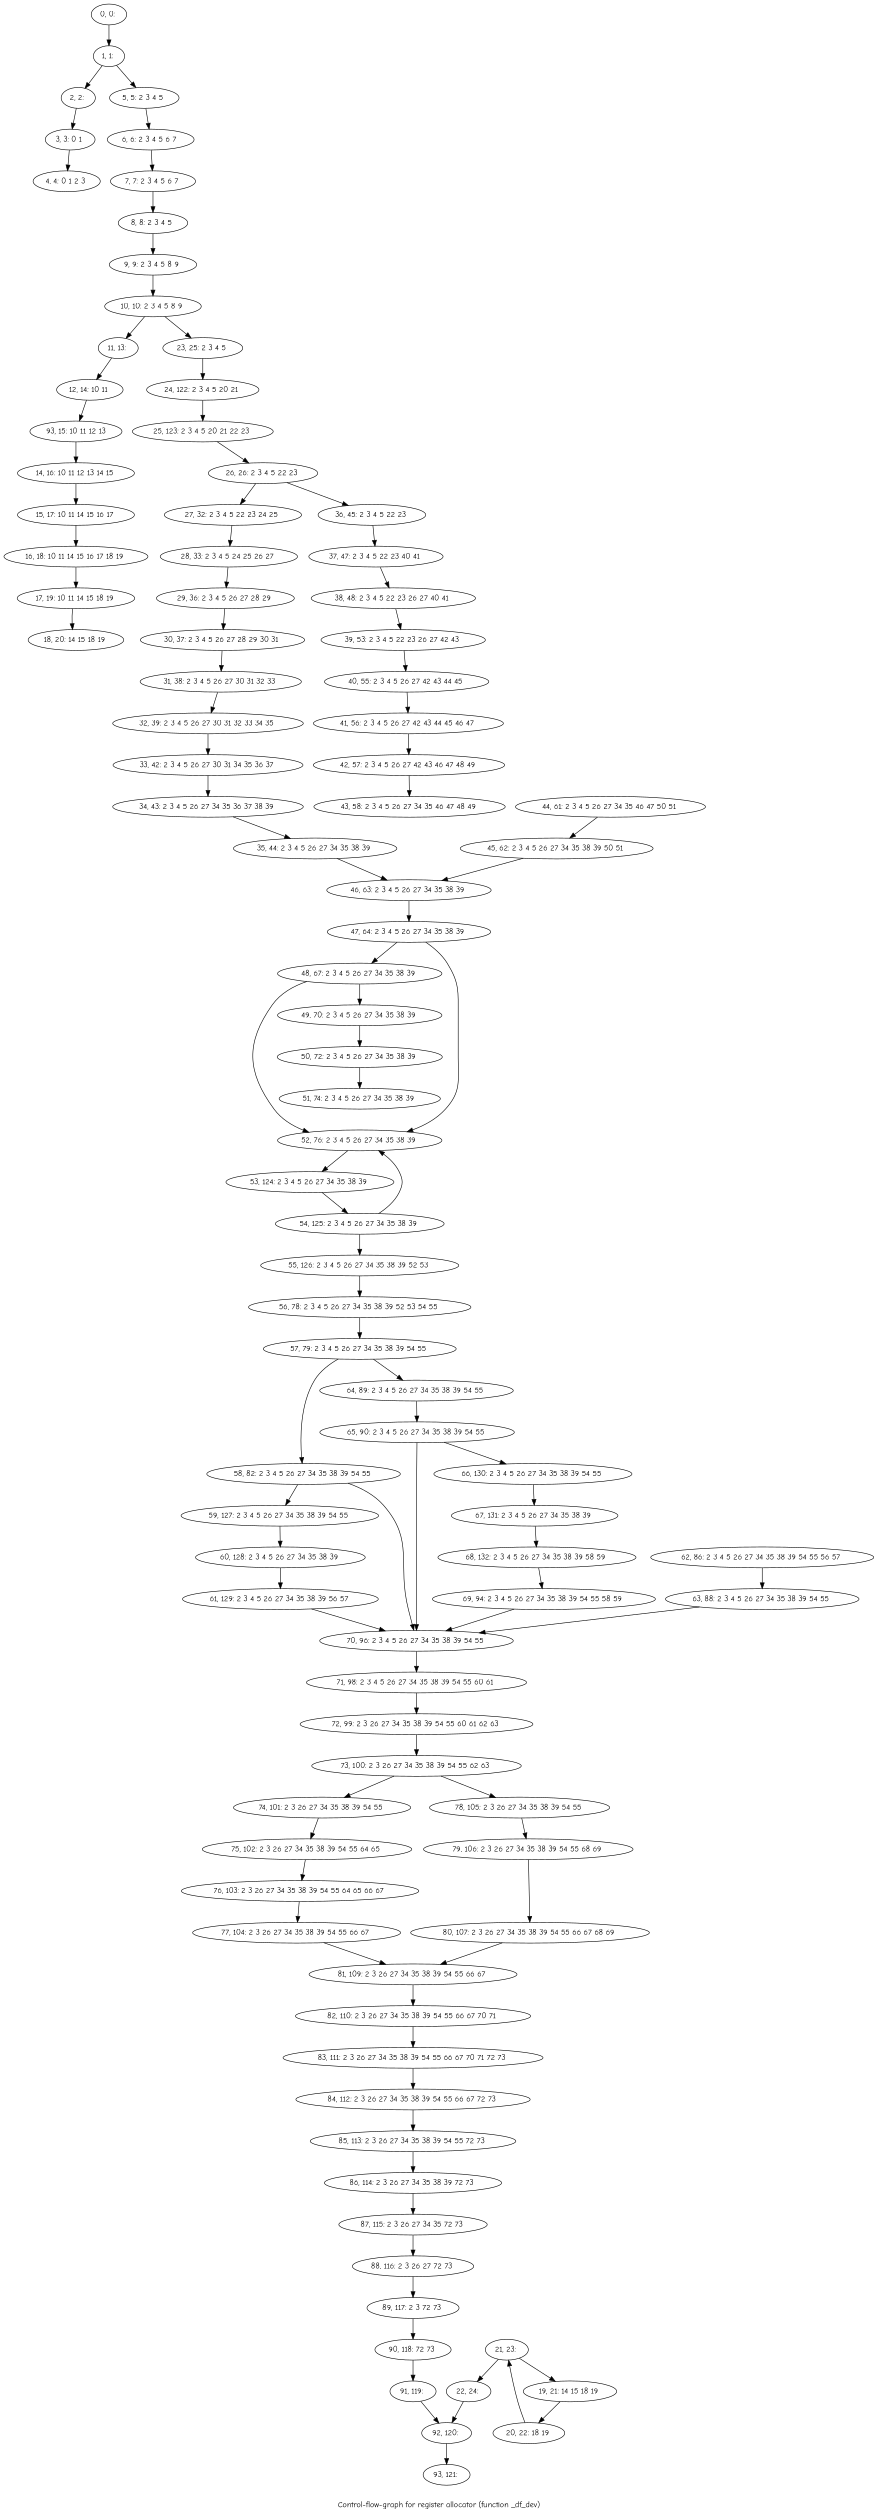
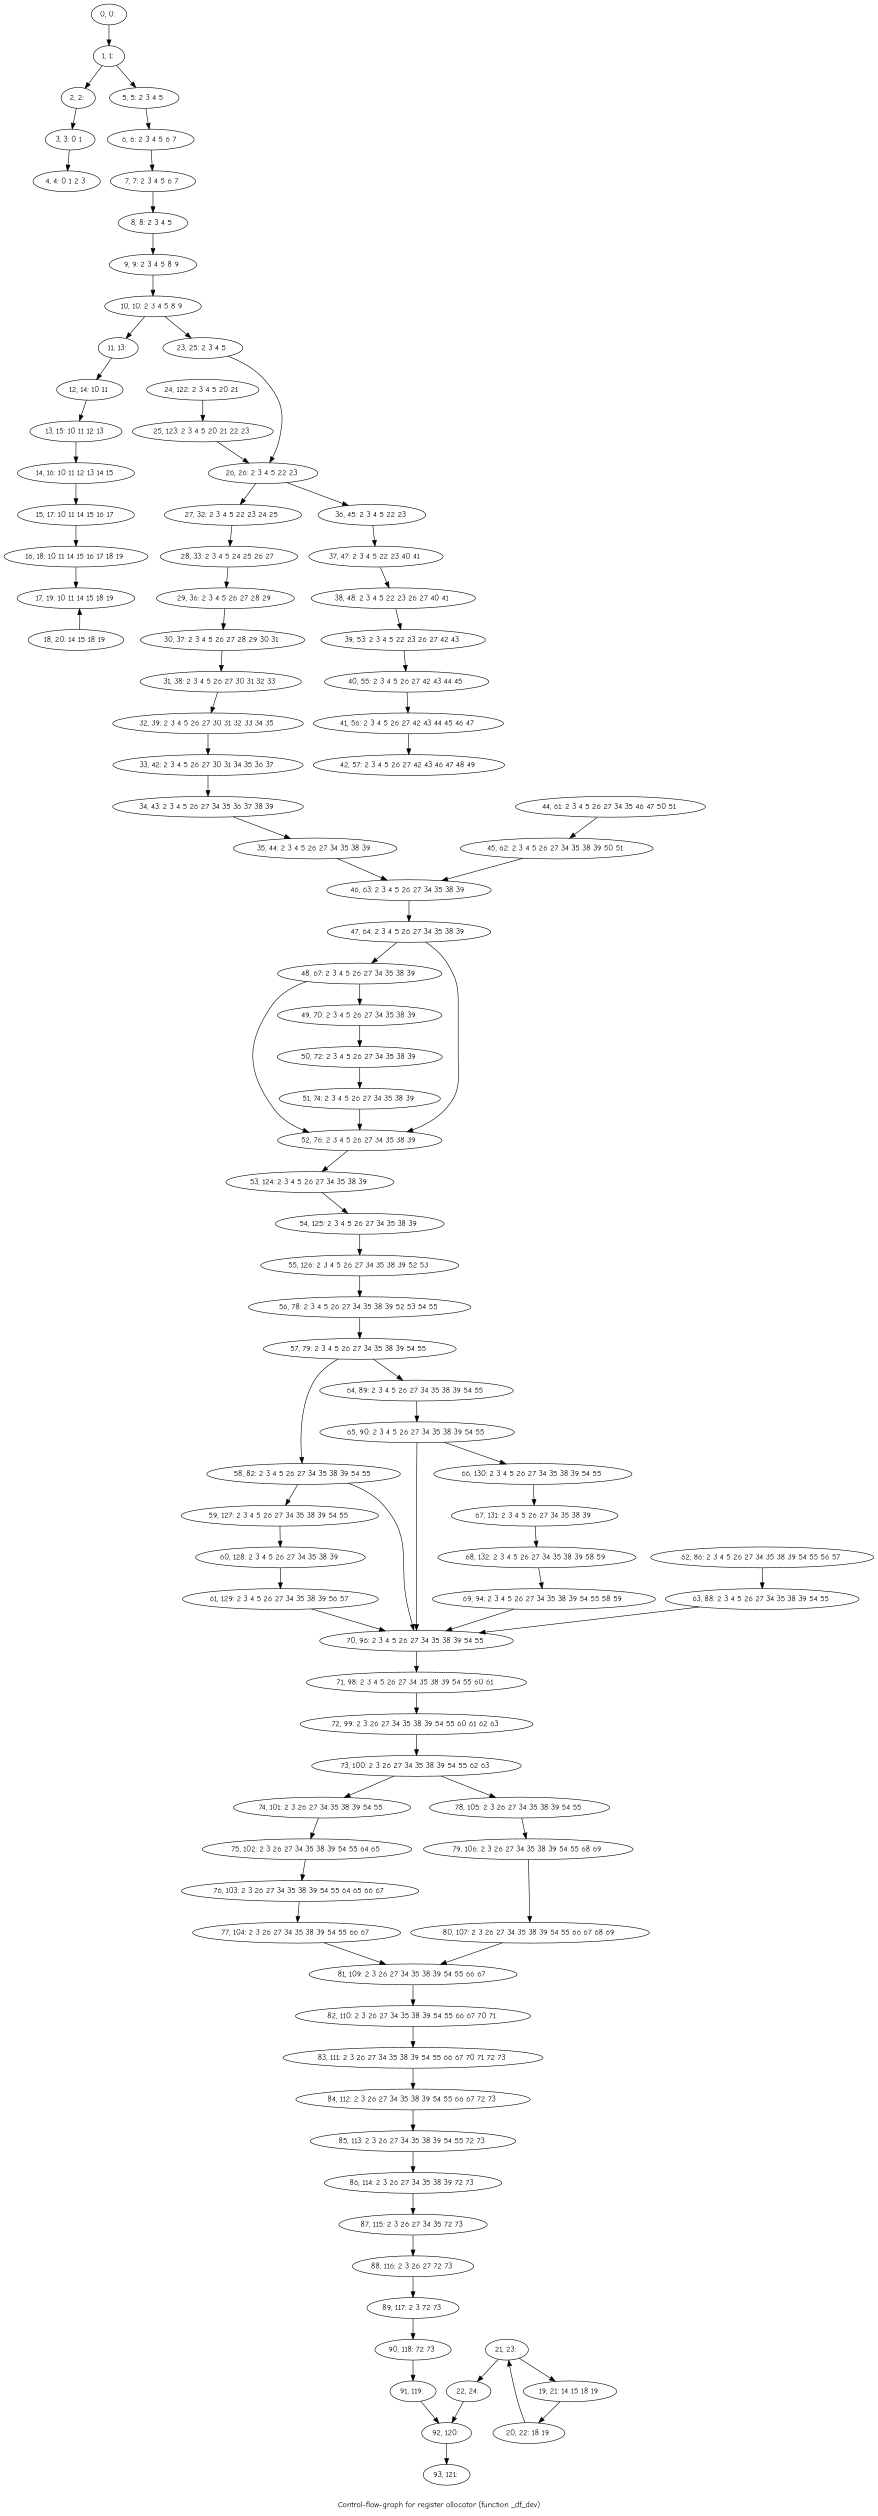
edge "23, 25: 2 3 4 5" -> "24, 122: 2 3 4 5 20 21": now "23, 25: 2 3 4 5" -> "26, 26: 2 3 4 5 22 23"
node "93, 15: 10 11 12 13": label "93, 15: 10 11 12 13" -> "13, 15: 10 11 12 13"
edge "17, 19: 10 11 14 15 18 19" -> "18, 20: 14 15 18 19": reversed
node "43, 58: 2 3 4 5 26 27 34 35 46 47 48 49": removed
edge "54, 125: 2 3 4 5 26 27 34 35 38 39" -> "52, 76: 2 3 4 5 26 27 34 35 38 39": now "51, 74: 2 3 4 5 26 27 34 35 38 39" -> "52, 76: 2 3 4 5 26 27 34 35 38 39"
